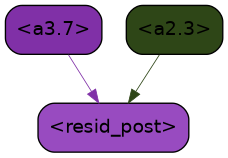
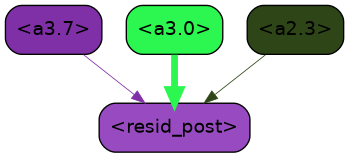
node "<a3.0>": added
